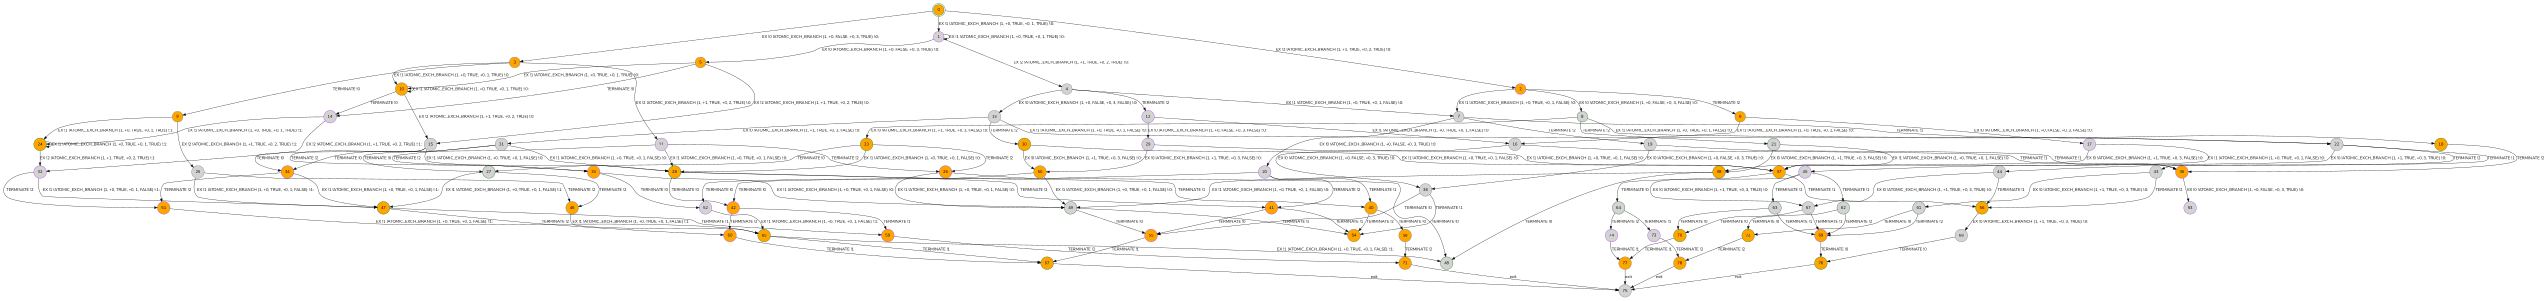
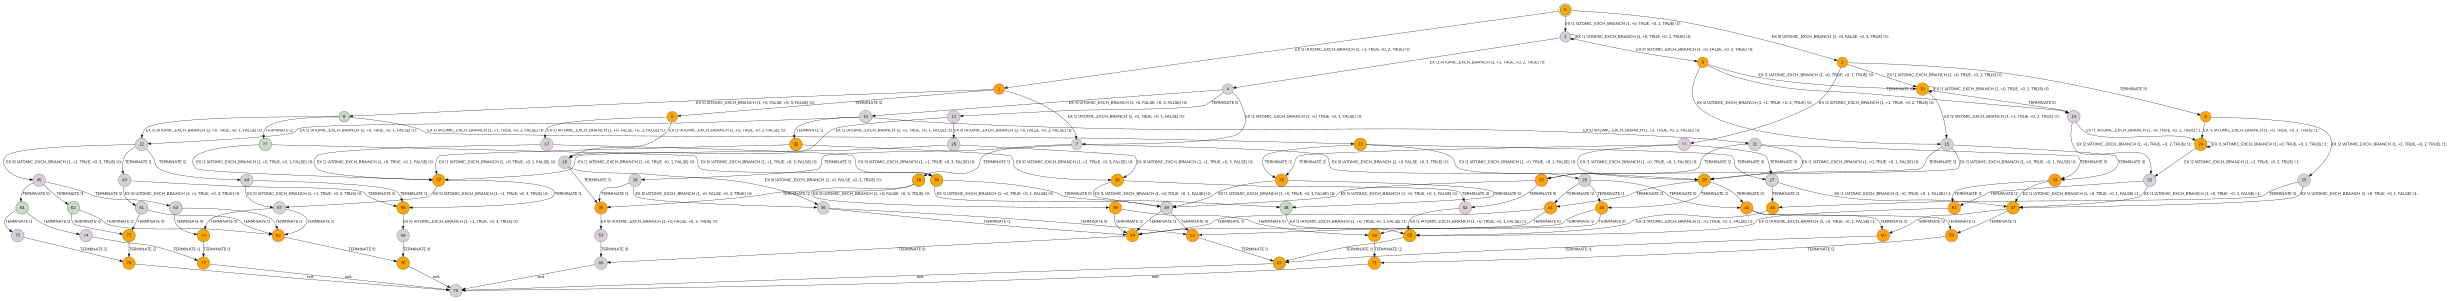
node "29": color purple -> gray40
node "39": added
edge "65" -> "48": reversed
node "66": added
